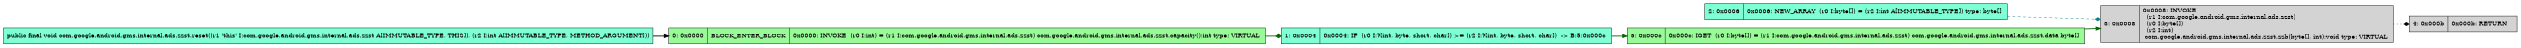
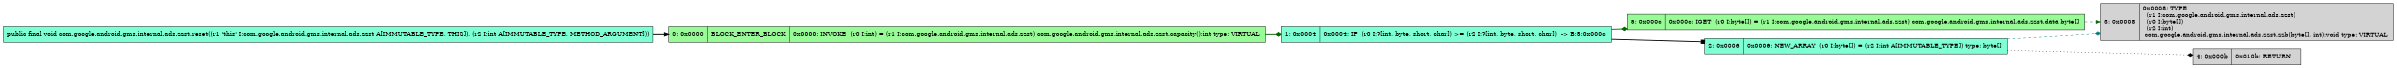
node "3: 0x0008": text "0x0008: INVOKE" -> "0x0008: TYPE"
edge "3: 0x0008" -> "4: 0x000b": now "2: 0x0006" -> "4: 0x000b"
node "4: 0x000b": text "0x000b: RETURN" -> "0x010b: RETURN"
edge "5: 0x000c" -> "3: 0x0008": style bold -> dashed
edge "1: 0x0004" -> "5: 0x000c": arrowhead normal -> diamond
edge "1: 0x0004" -> "2: 0x0006": added
